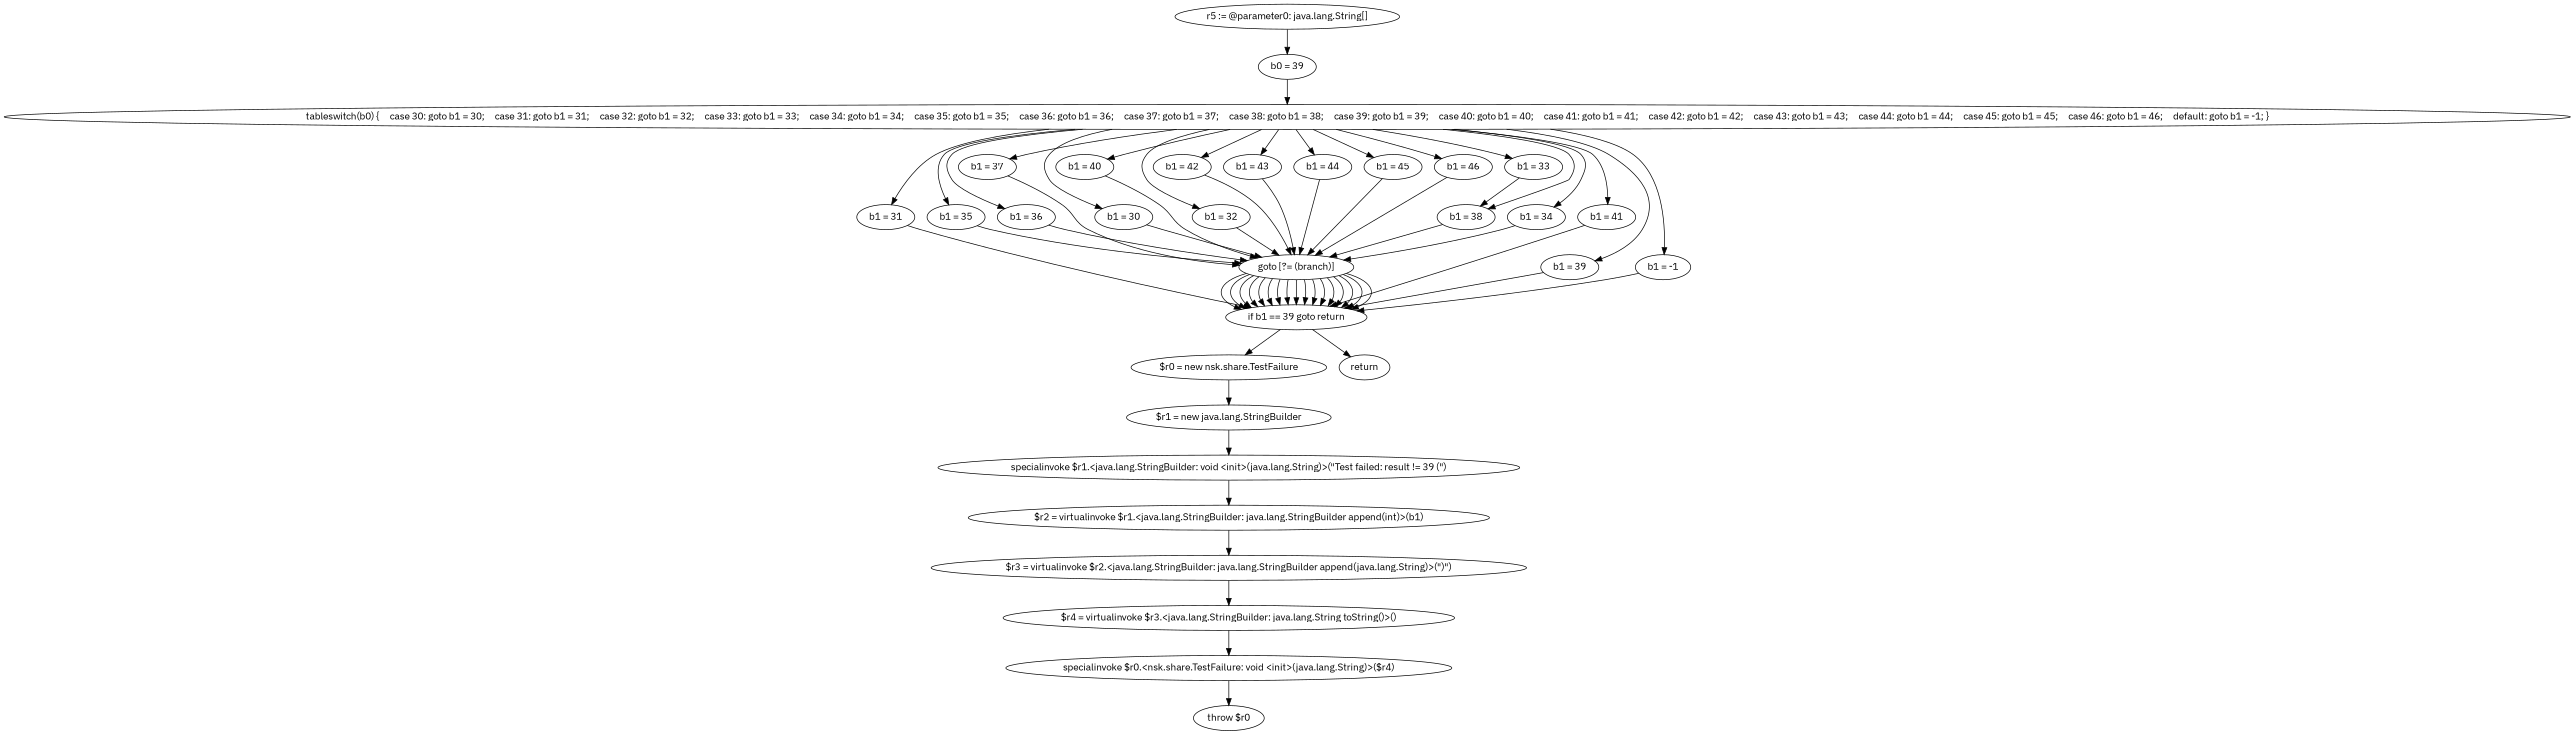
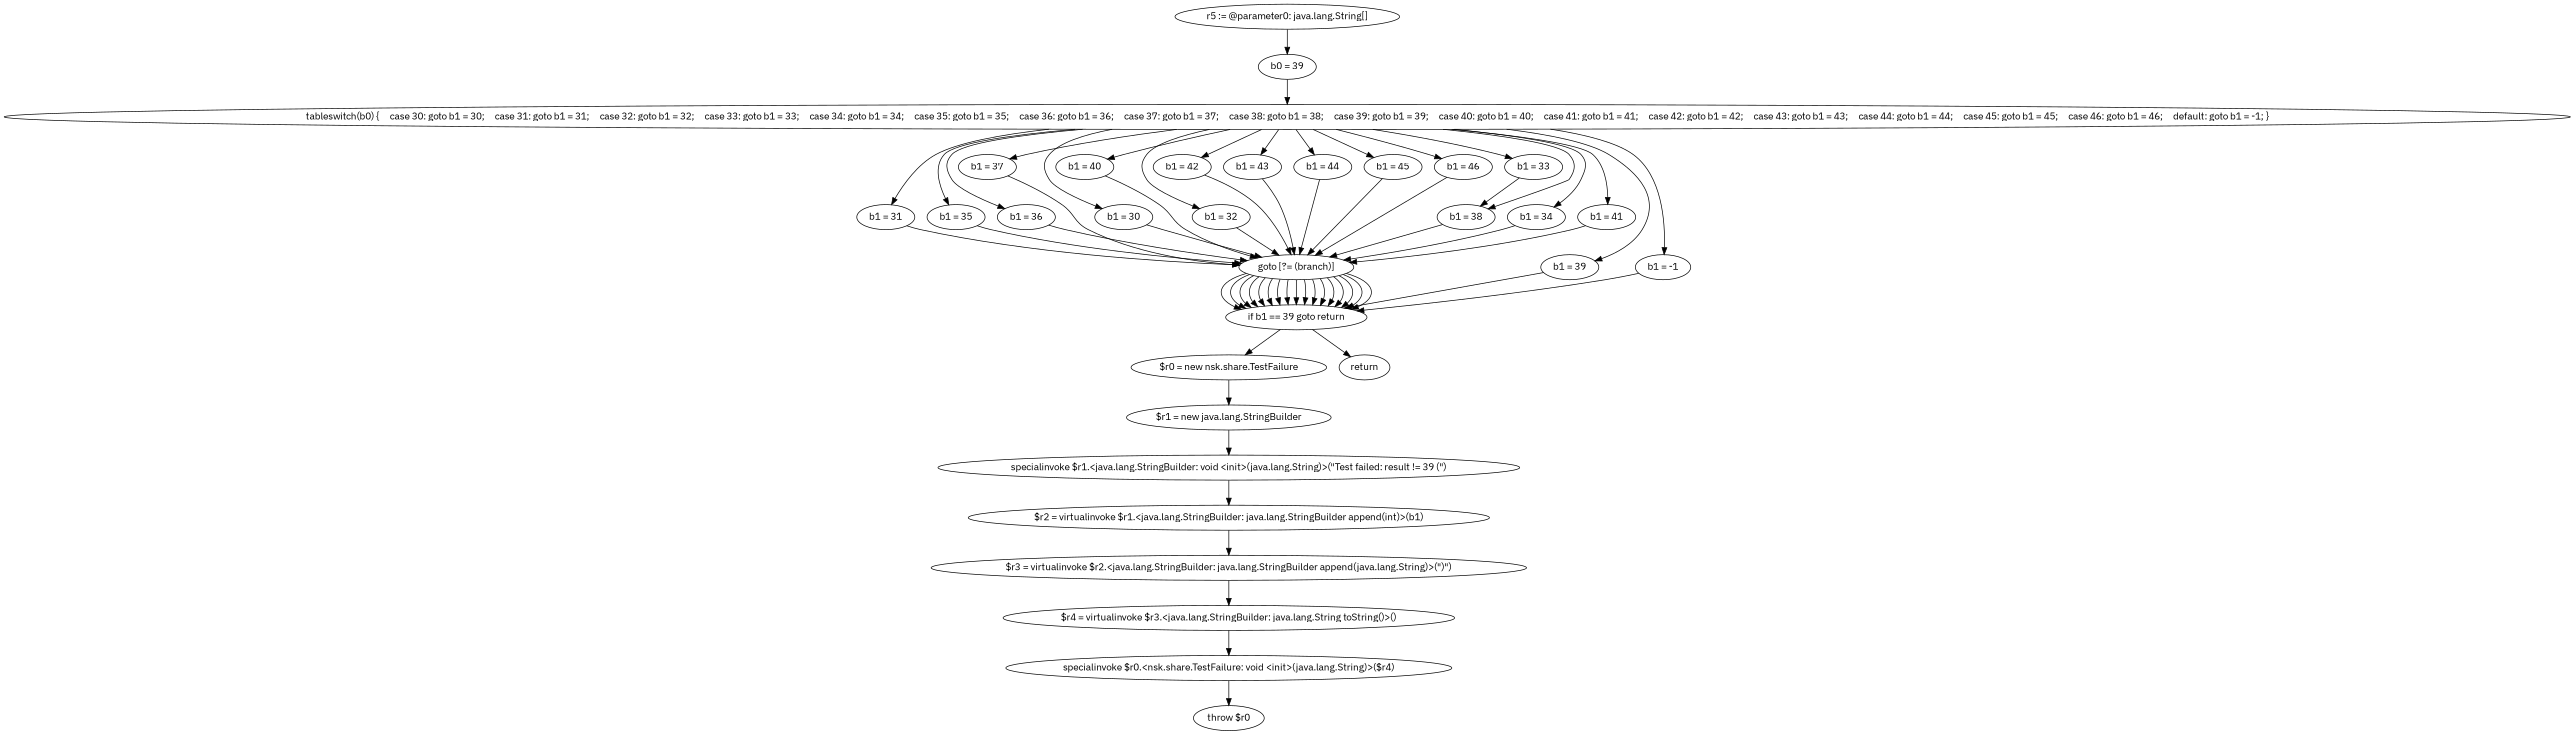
edge "b1 = 41" -> "if b1 == 39 goto return": now "b1 = 41" -> "goto [?= (branch)]"
edge "b1 = 31" -> "if b1 == 39 goto return": now "b1 = 31" -> "goto [?= (branch)]"
